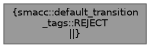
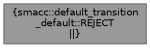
node "{smacc::default_transition _tags::REJECT ||}": label "{smacc::default_transition _tags::REJECT ||}" -> "{smacc::default_transition _default::REJECT ||}"
